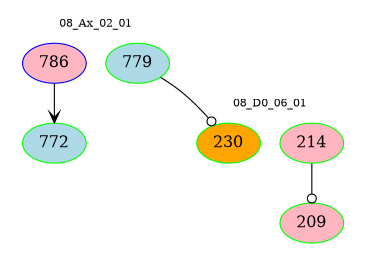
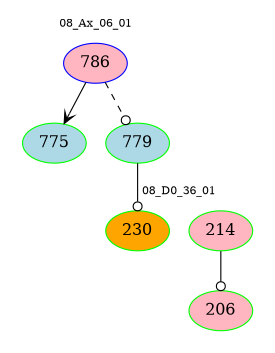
cluster "08_Ax_02_01": label "08_Ax_02_01" -> "08_Ax_06_01"
edge "786" -> "779": added
cluster "08_D0_06_01": label "08_D0_06_01" -> "08_D0_36_01"
node "772": label "772" -> "775"
node "209": label "209" -> "206"
